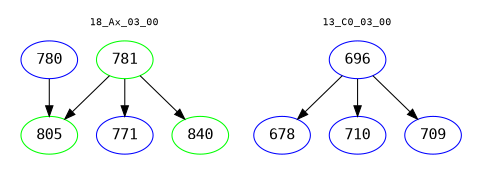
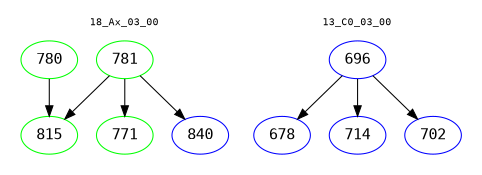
node "780": color blue -> green
node "805": label "805" -> "815"
node "771": color blue -> green
node "840": color green -> blue
node "710": label "710" -> "714"
node "709": label "709" -> "702"
